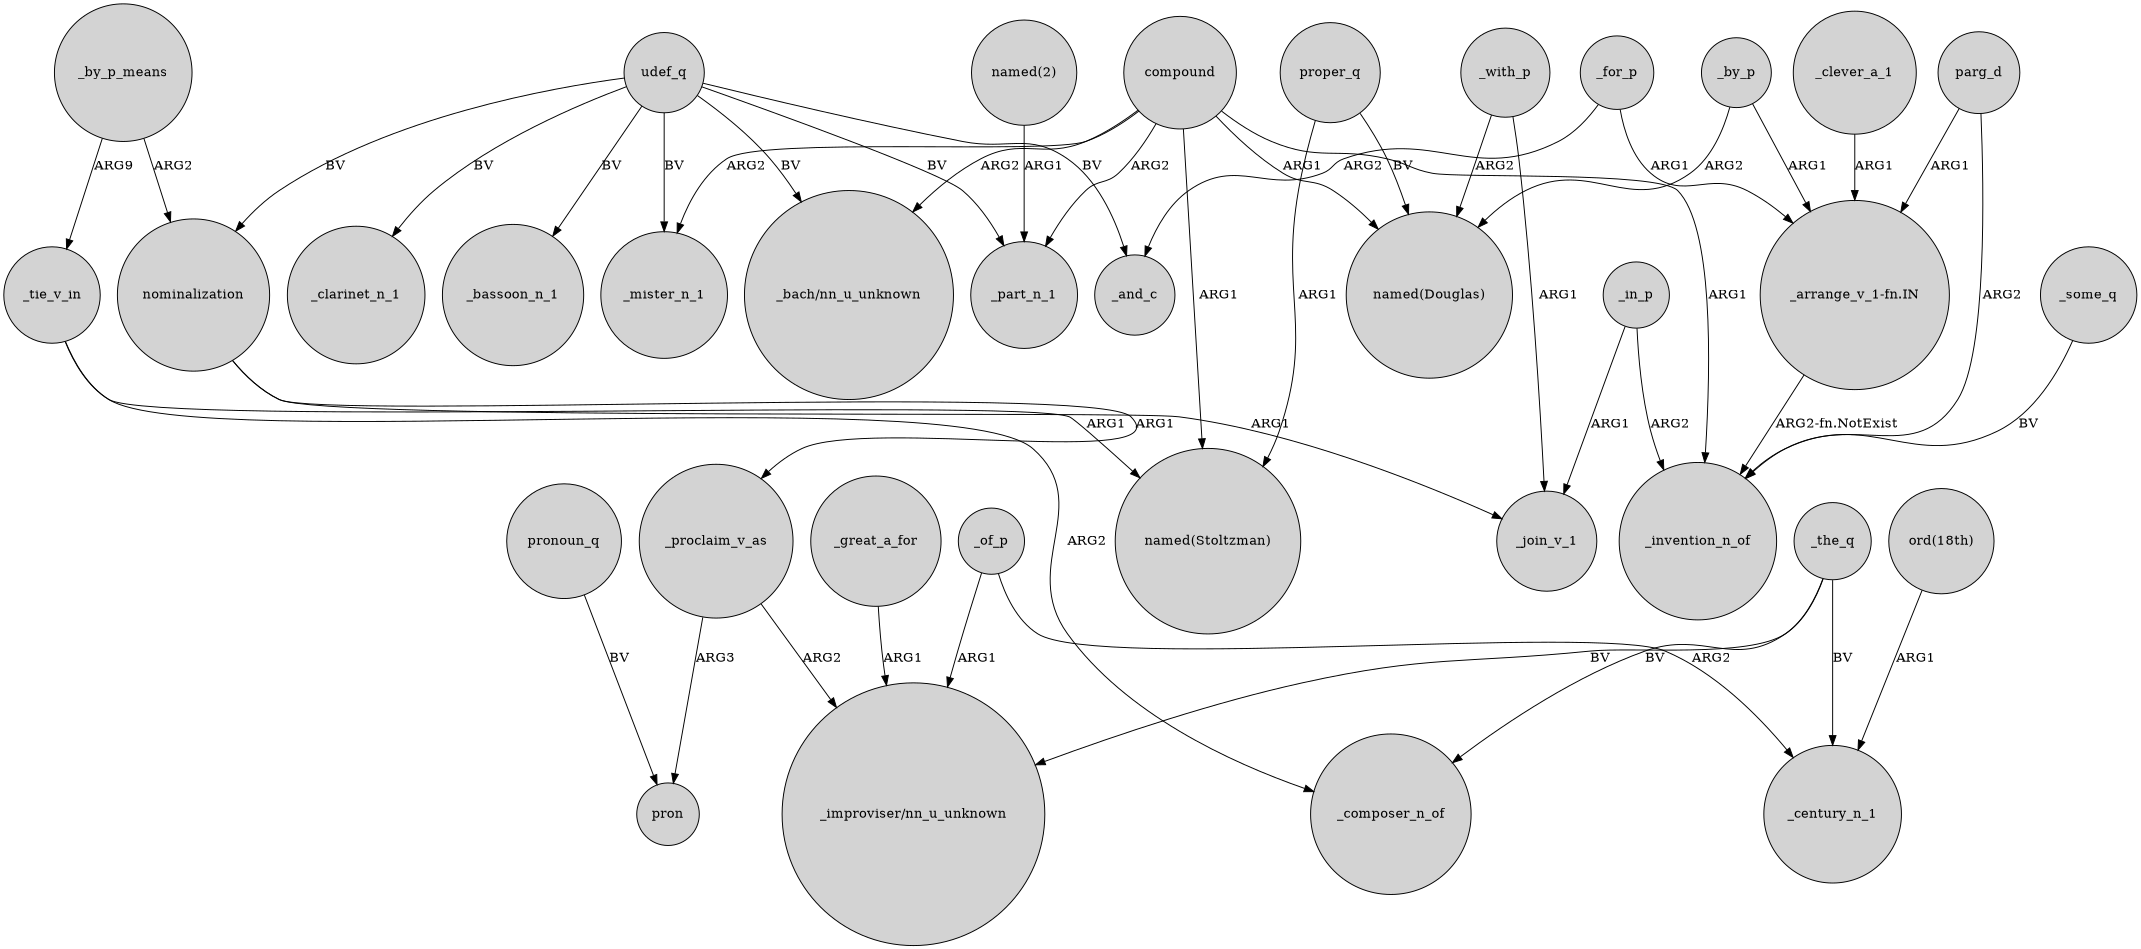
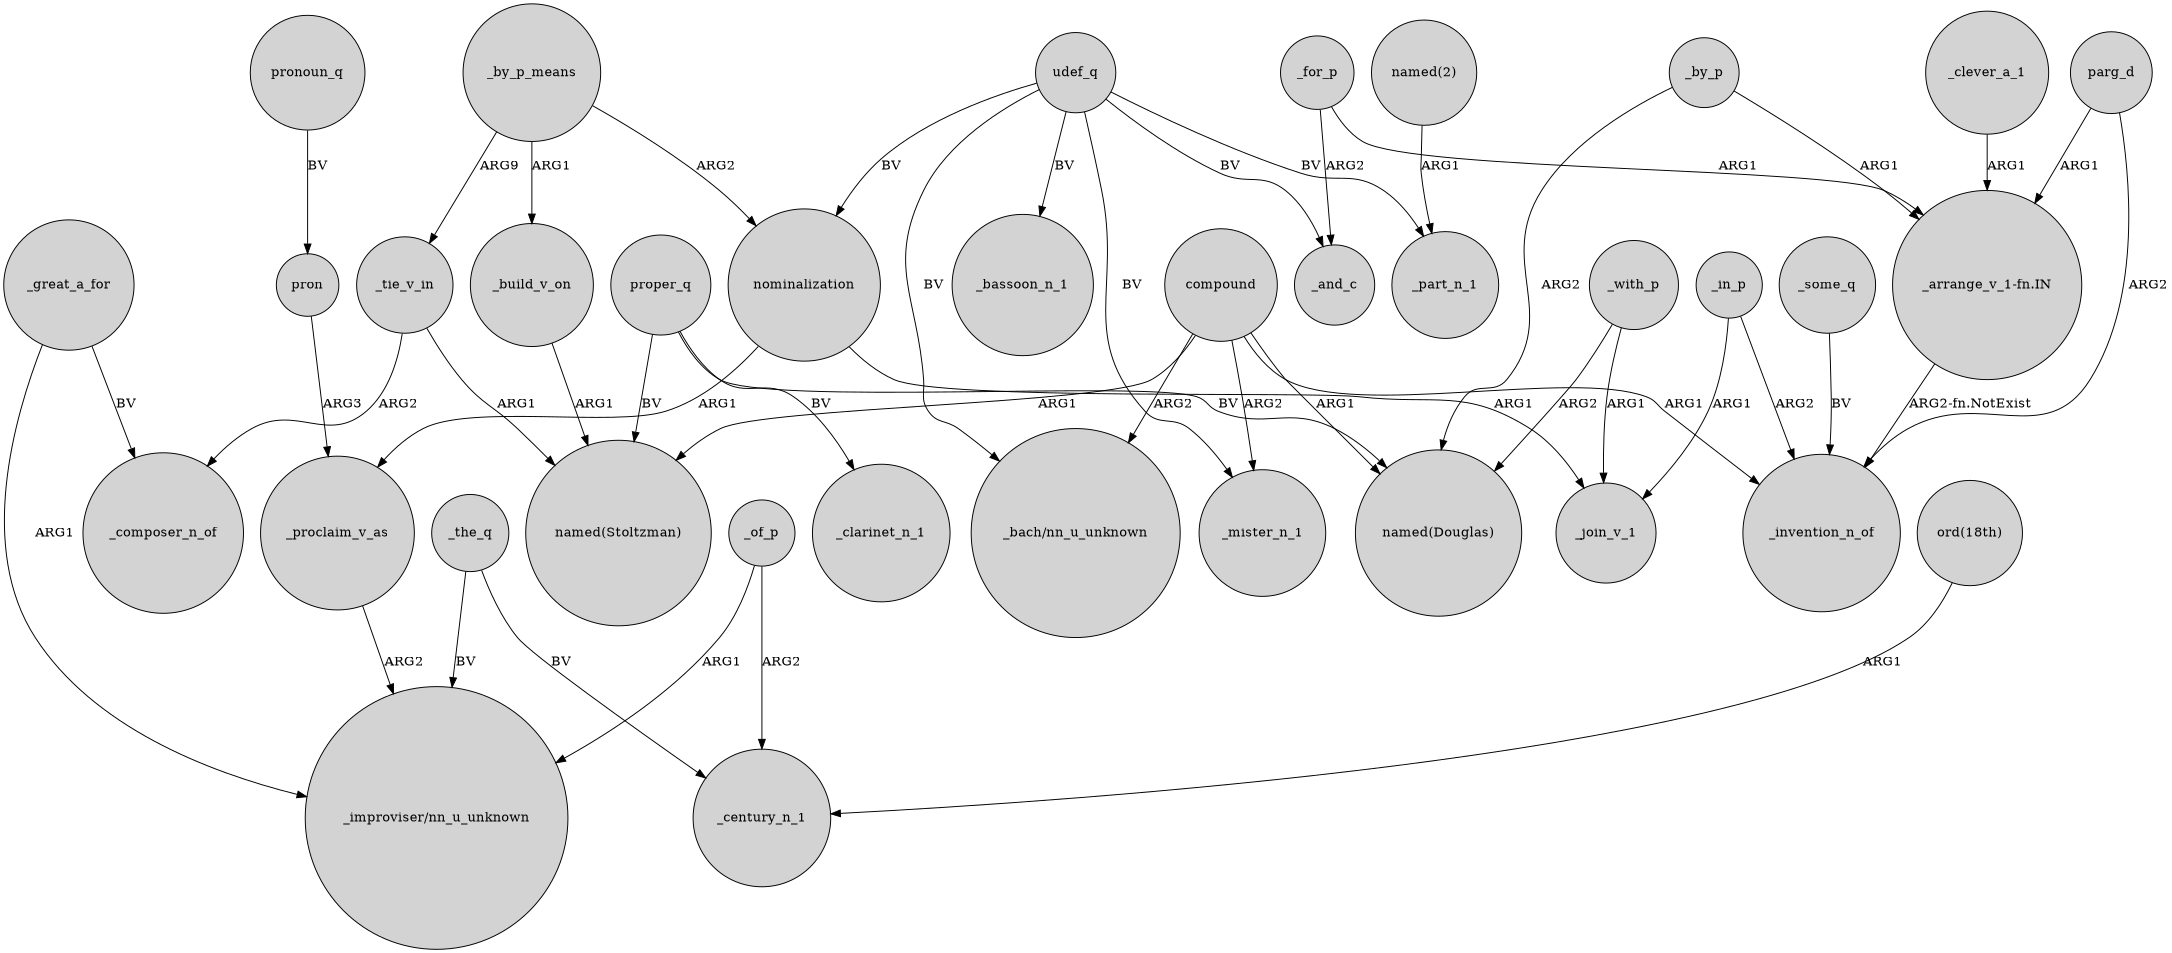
edge "udef_q" -> "_clarinet_n_1": now "proper_q" -> "_clarinet_n_1"
edge "compound" -> "_part_n_1": removed, label "ARG2"
node "_build_v_on": added
edge "proper_q" -> "named(Stoltzman)": label "ARG1" -> "BV"
edge "_the_q" -> "_composer_n_of": now "_great_a_for" -> "_composer_n_of"
edge "_proclaim_v_as" -> "pron": reversed
